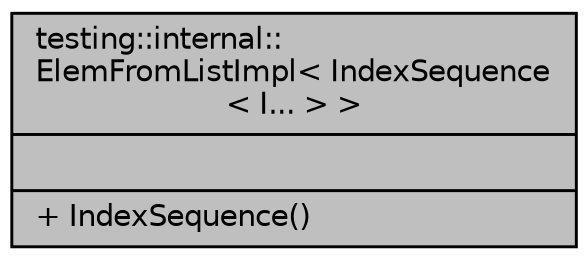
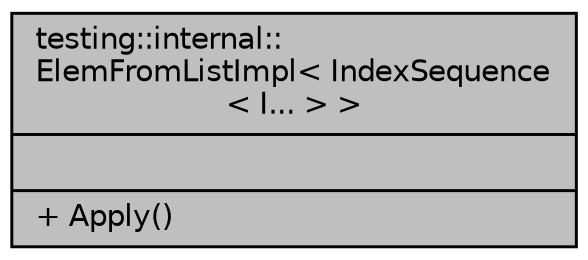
node "testing::internal::": text "+ IndexSequence()" -> "+ Apply()"
